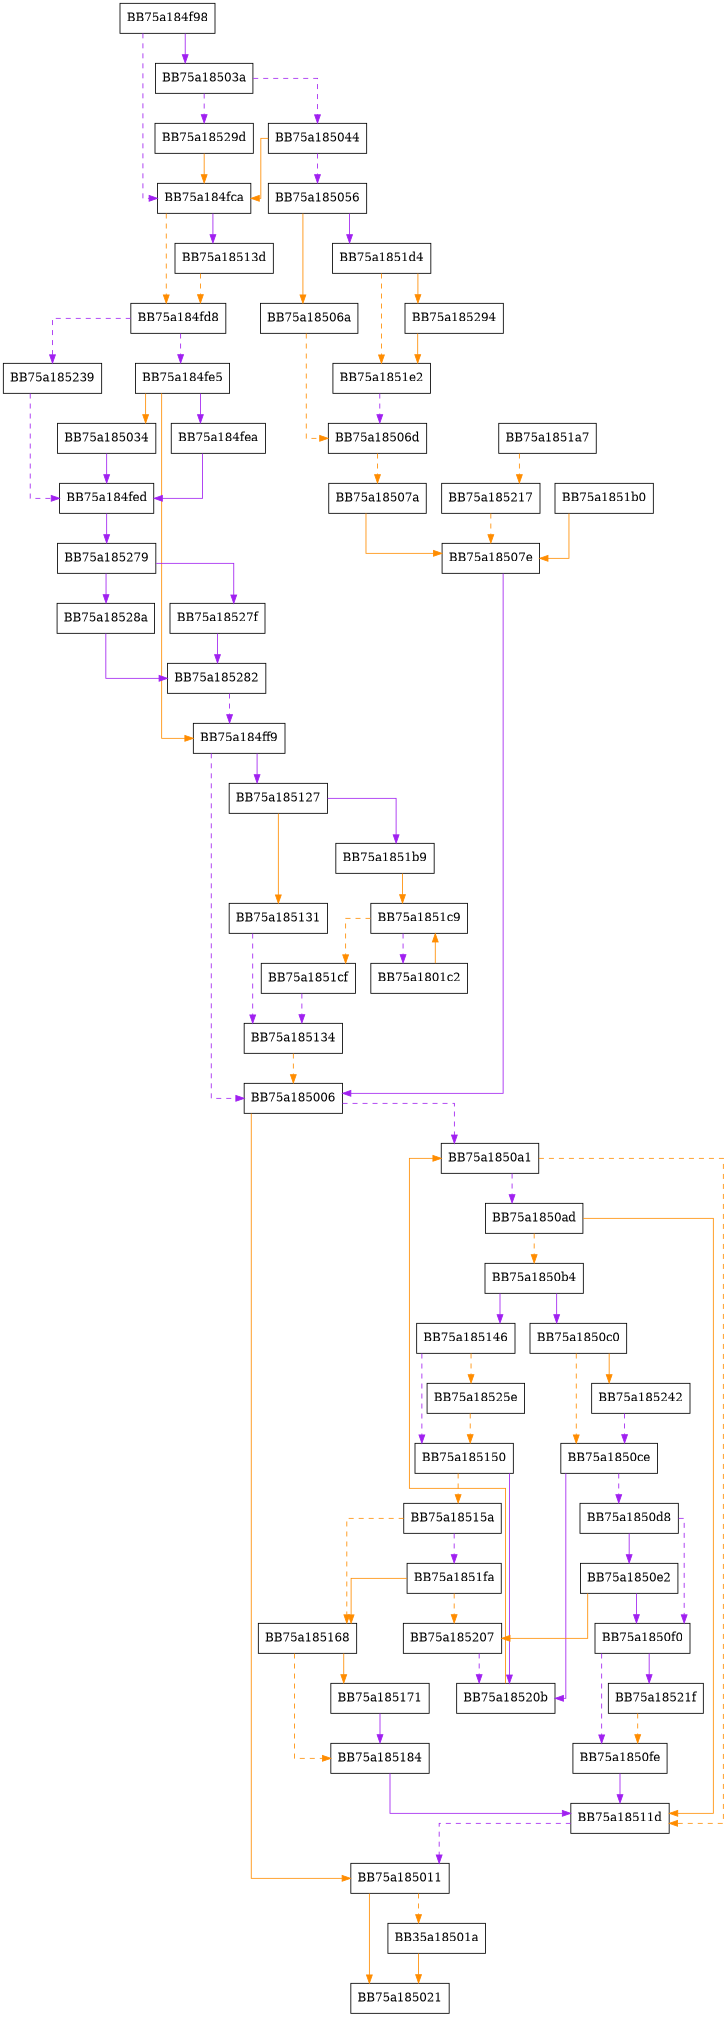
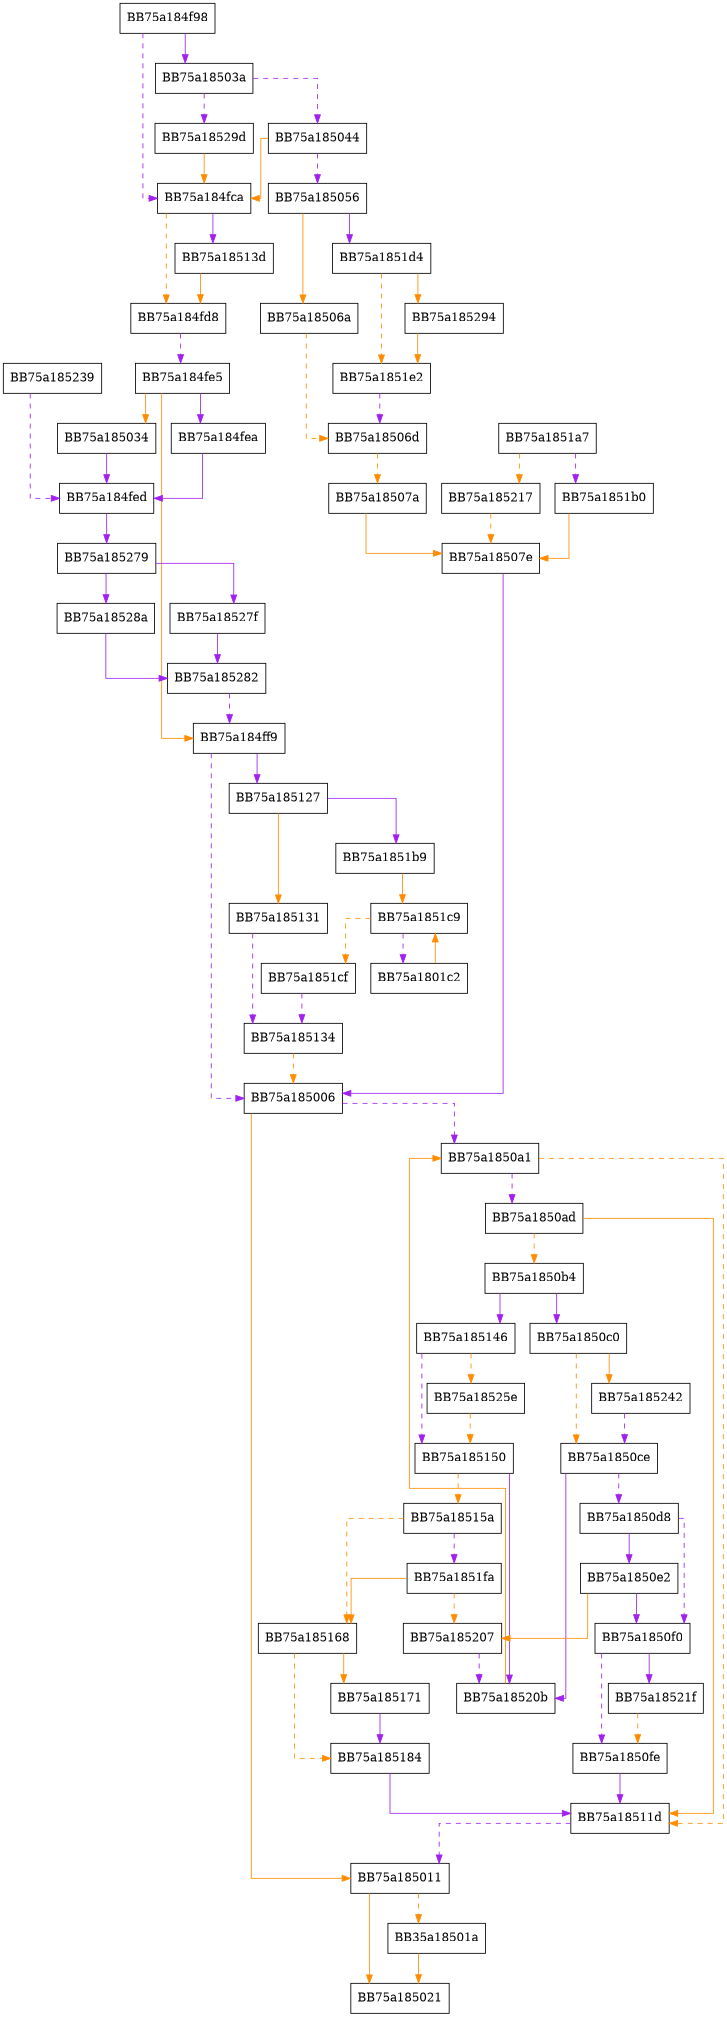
edge "BB75a18513d" -> "BB75a184fd8": style dashed -> solid
edge "BB75a184fd8" -> "BB75a185239": removed
edge "BB75a1851a7" -> "BB75a1851b0": added
